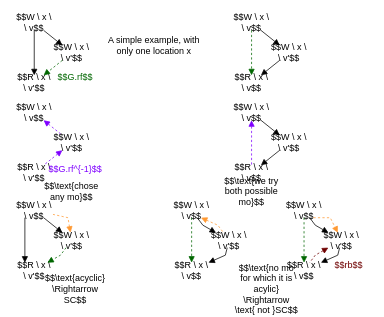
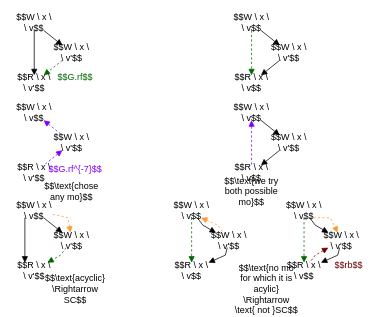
node "A simple example, with only one location x": removed
node "$$G.rf^{-1}$$": label "$$G.rf^{-1}$$" -> "$$G.rf^{-7}$$"
